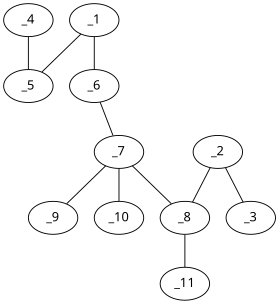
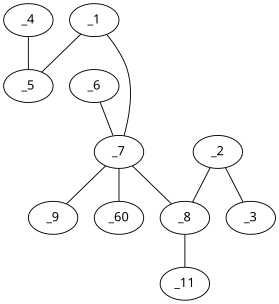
edge "_1" -- "_6": now "_1" -- "_7"
node "_10": label "_10" -> "_60"
